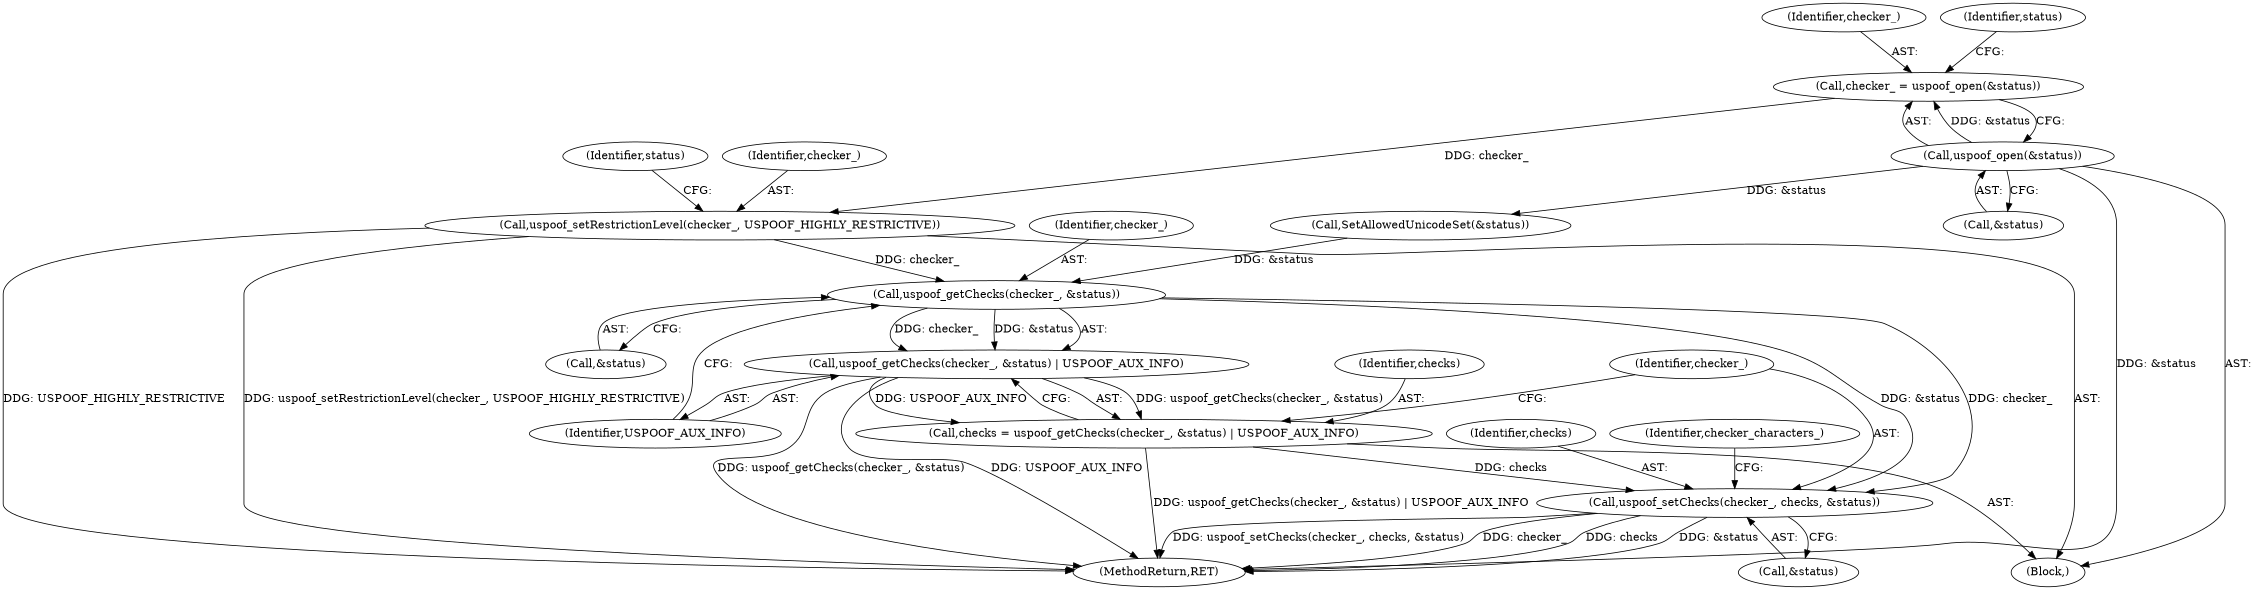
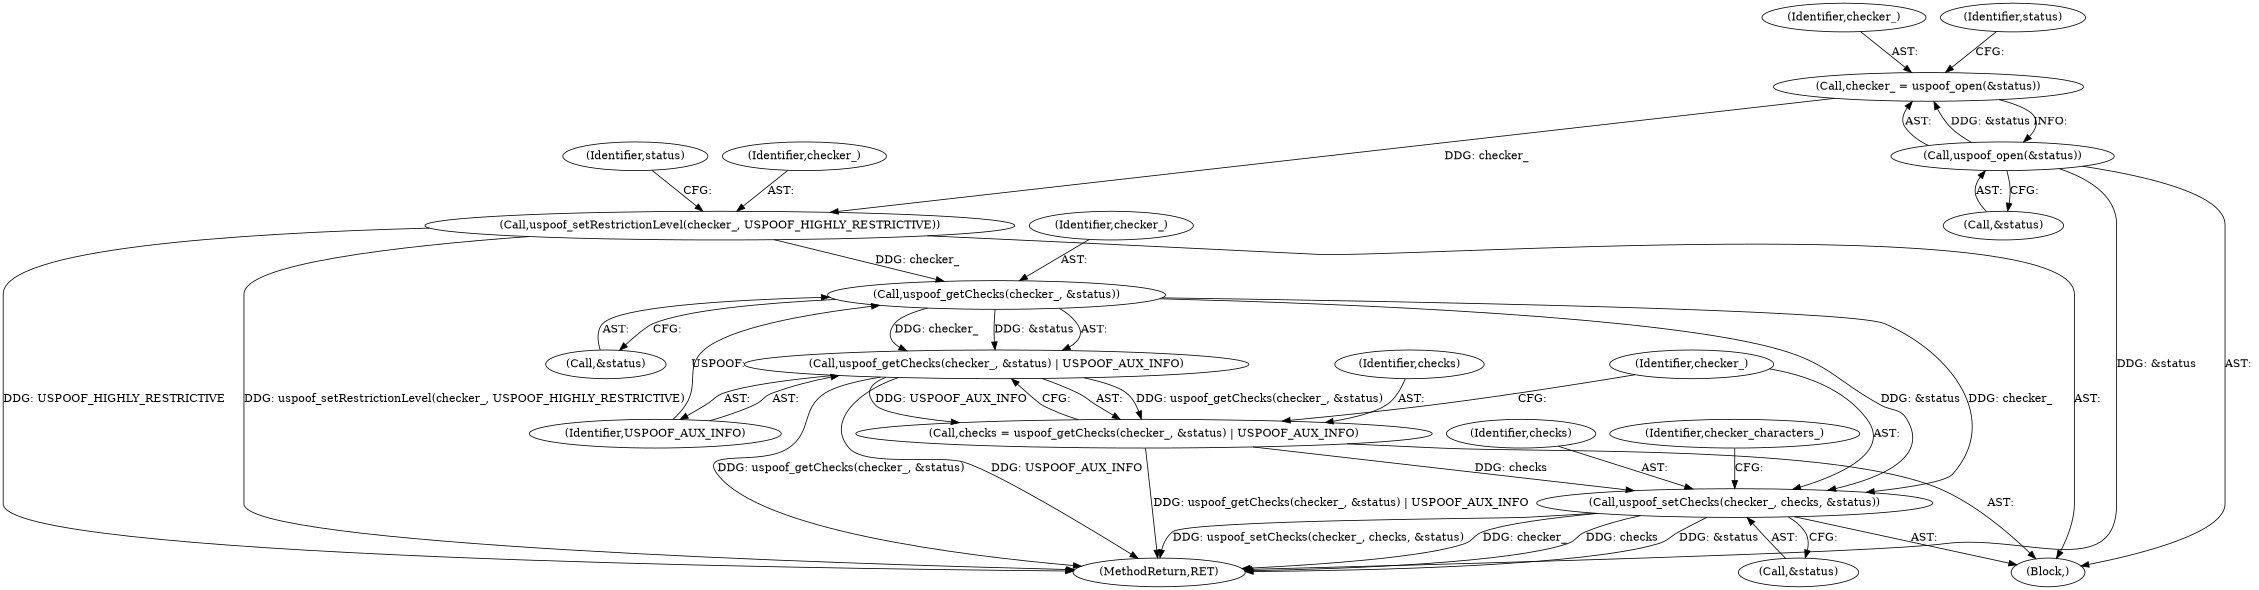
edge "(Call,checker_ = uspoof_open(&status))" -> "(Call,uspoof_open(&status))": label "CFG: " -> "INFO: "
node "(Call,SetAllowedUnicodeSet(&status))": removed
edge "(Identifier,USPOOF_AUX_INFO)" -> "(Call,uspoof_getChecks(checker_, &status))": label "CFG: " -> "USPOOF: "
edge "(Call,uspoof_setChecks(checker_, checks, &status))" -> "(Block,)": added, label "AST:"
